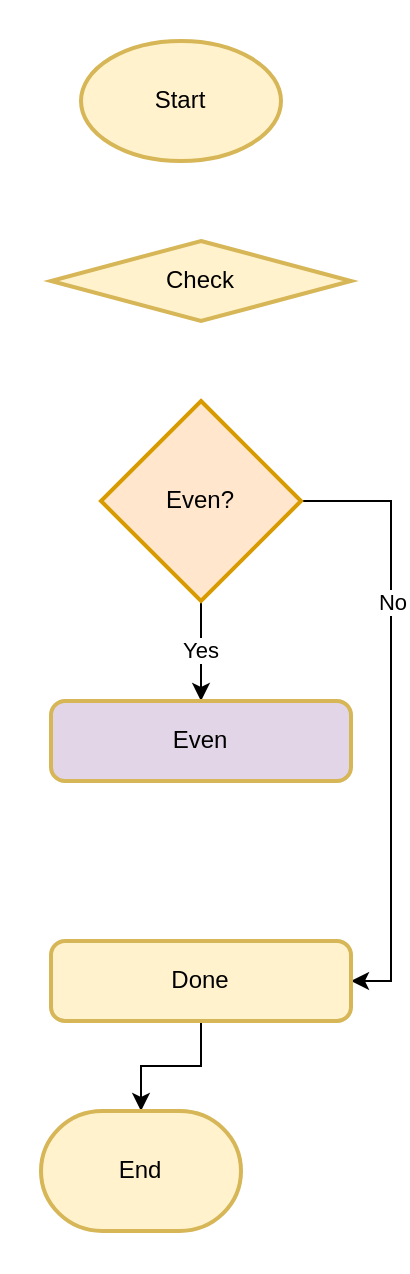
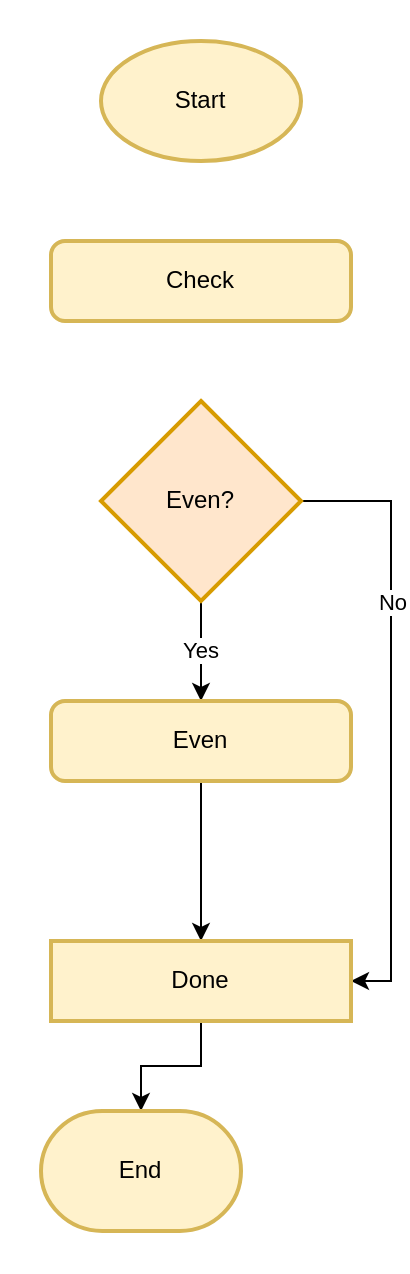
node "Start": moved (181, 101) -> (201, 101)
node "Check": shape diamond -> rounded rectangle
node "Even": fillcolor #e1d5e7 -> #fff2cc
edge "Even" -> "Done": added
node "Done": shape rounded rectangle -> rectangle
